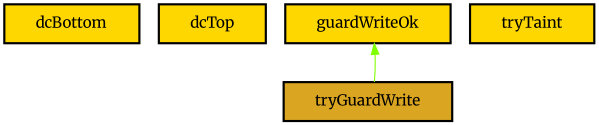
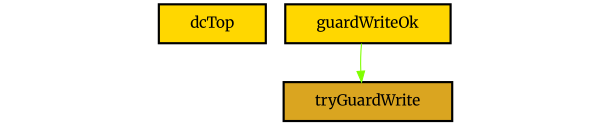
node "dcBottom": removed
node "tryTaint": removed
edge "tryGuardWrite" -> "guardWriteOk": reversed
